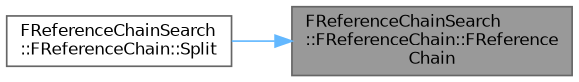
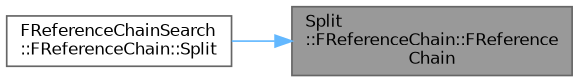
node "FReferenceChainSearch ::FReferenceChain::FReference Chain": label "FReferenceChainSearch ::FReferenceChain::FReference Chain" -> "Split ::FReferenceChain::FReference Chain"
